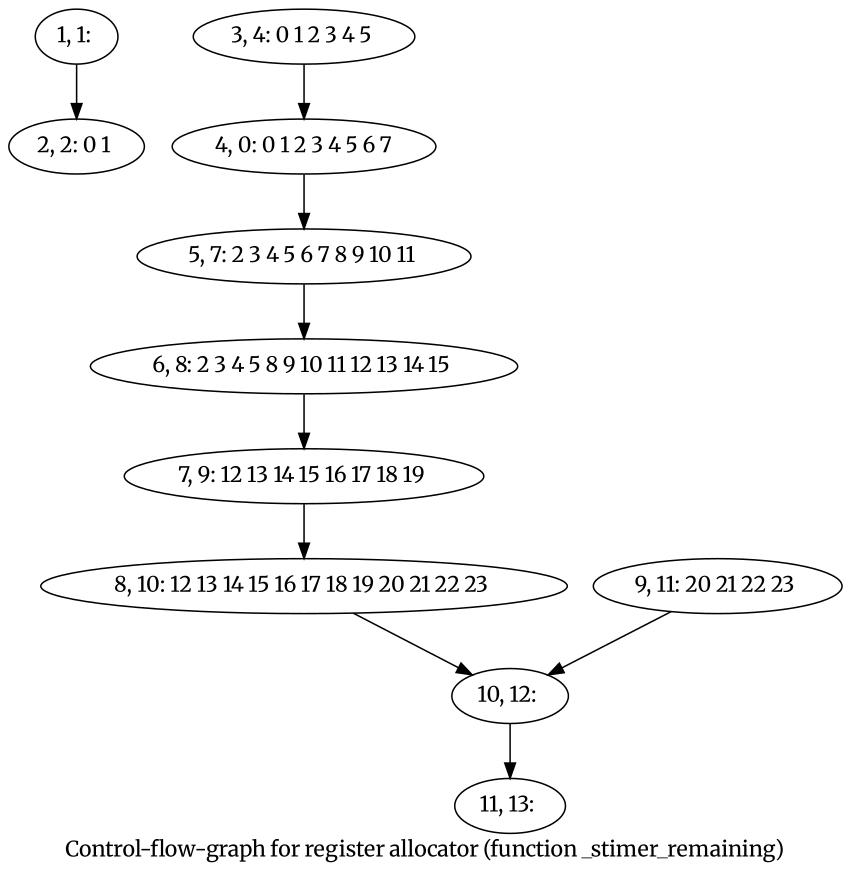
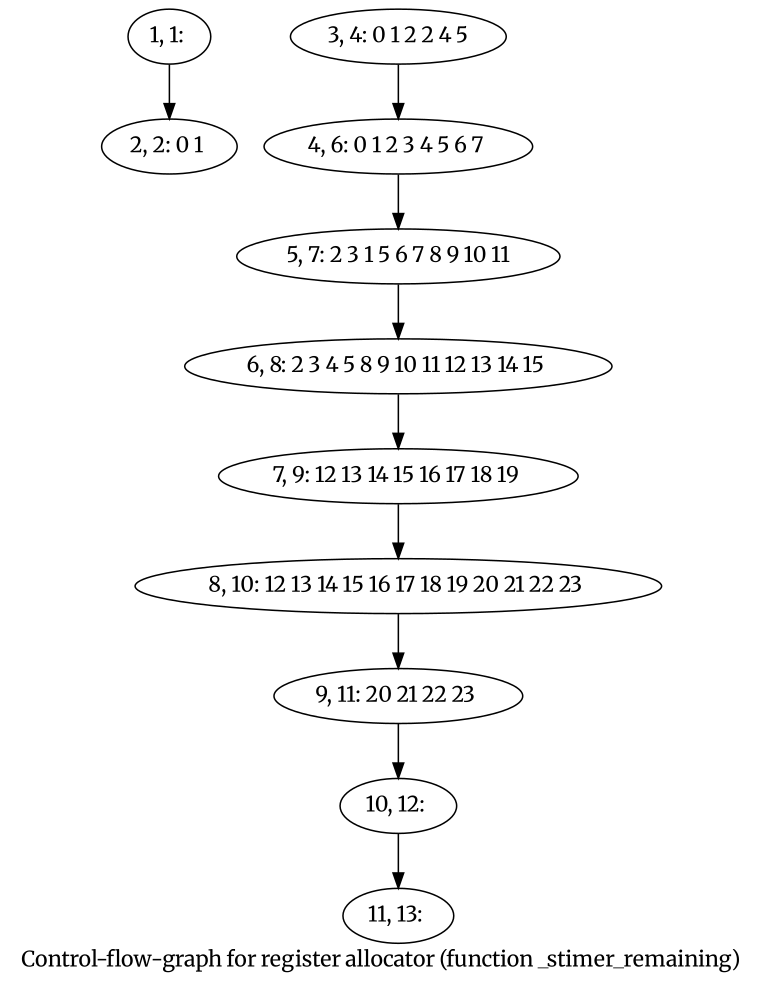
node "3, 4: 0 1 2 3 4 5": label "3, 4: 0 1 2 3 4 5" -> "3, 4: 0 1 2 2 4 5"
node "4, 0: 0 1 2 3 4 5 6 7": label "4, 0: 0 1 2 3 4 5 6 7" -> "4, 6: 0 1 2 3 4 5 6 7"
node "5, 7: 2 3 4 5 6 7 8 9 10 11": label "5, 7: 2 3 4 5 6 7 8 9 10 11" -> "5, 7: 2 3 1 5 6 7 8 9 10 11"
edge "8, 10: 12 13 14 15 16 17 18 19 20 21 22 23" -> "10, 12:": now "8, 10: 12 13 14 15 16 17 18 19 20 21 22 23" -> "9, 11: 20 21 22 23"
